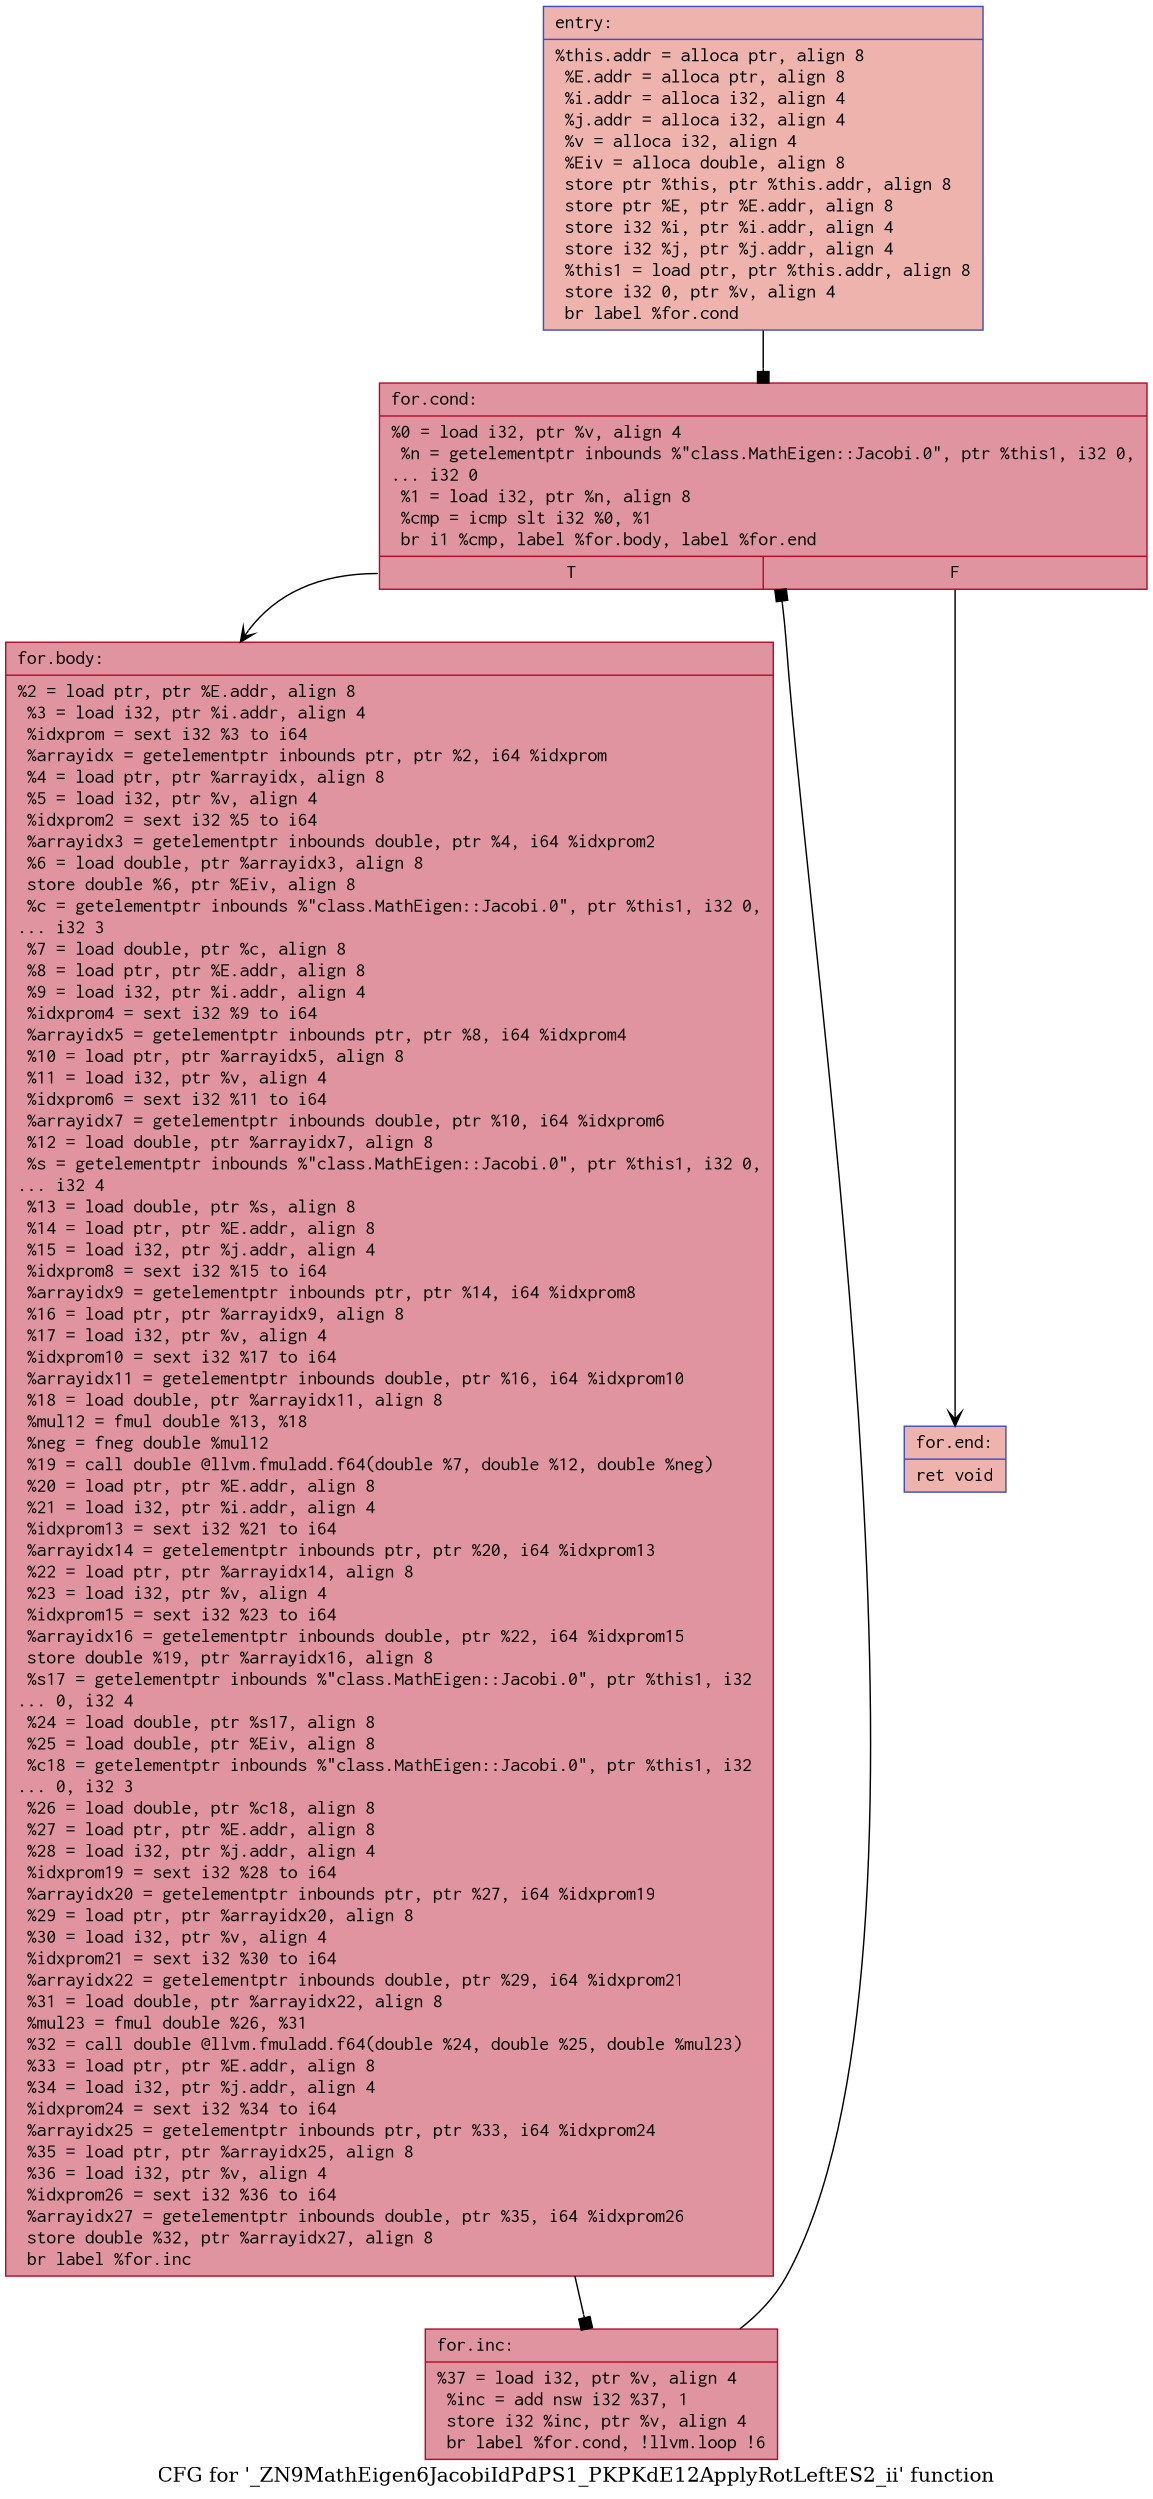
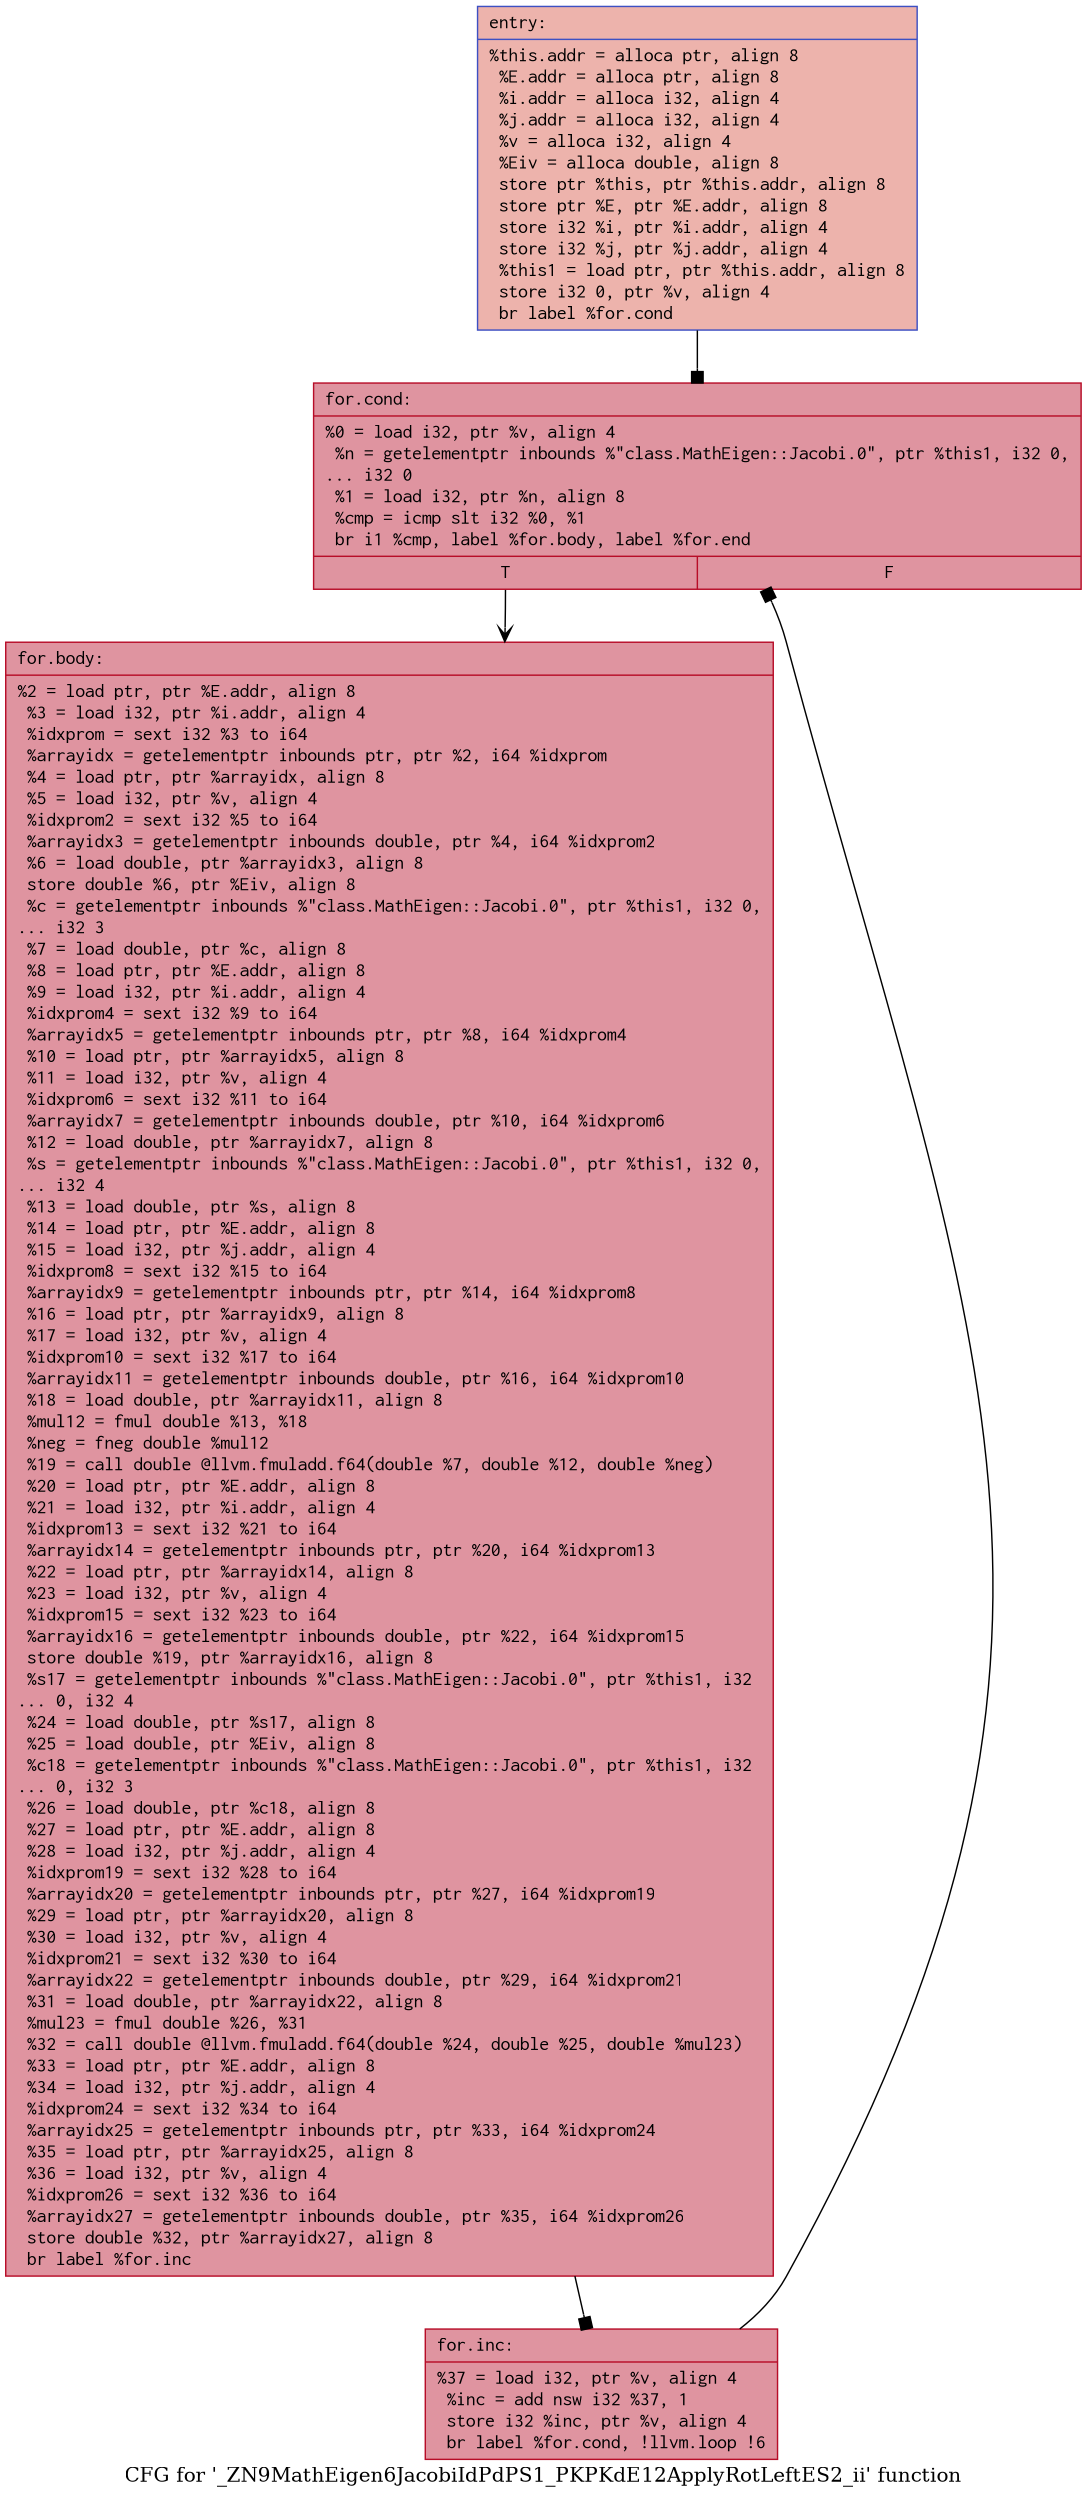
node "for.end:": removed
